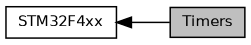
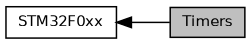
node "STM32F4xx": label "STM32F4xx" -> "STM32F0xx"
